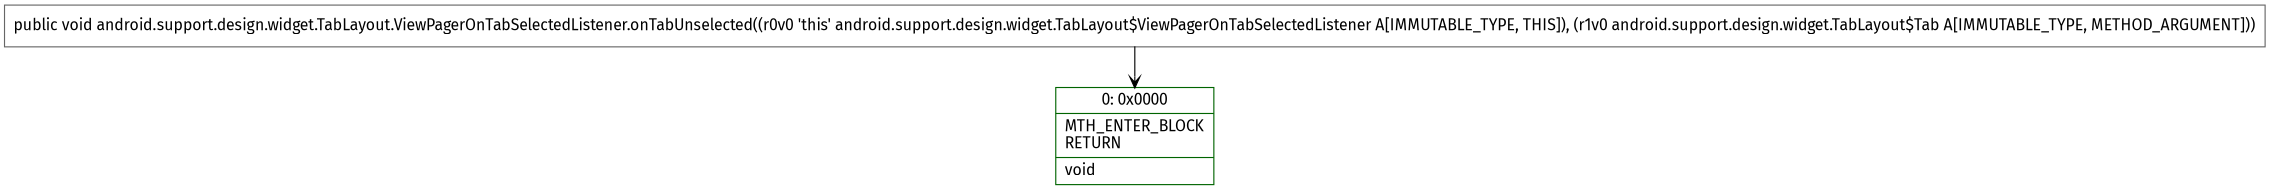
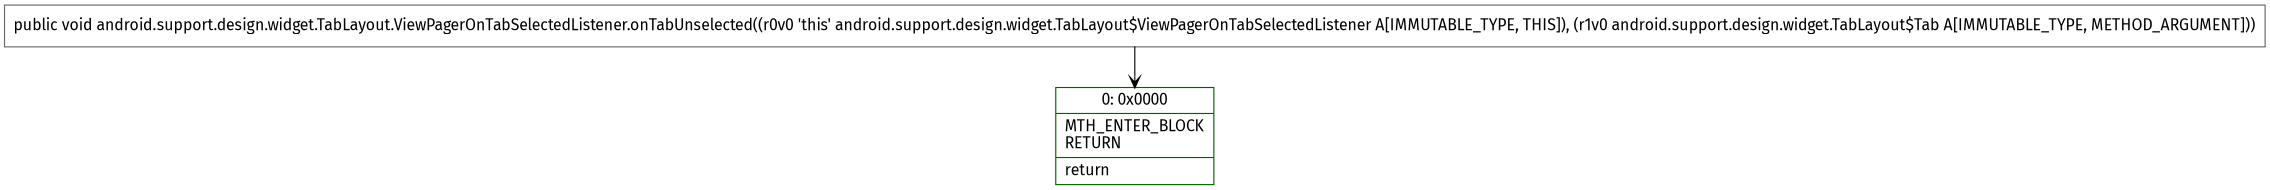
node "0: 0x0000": text "void" -> "return"
